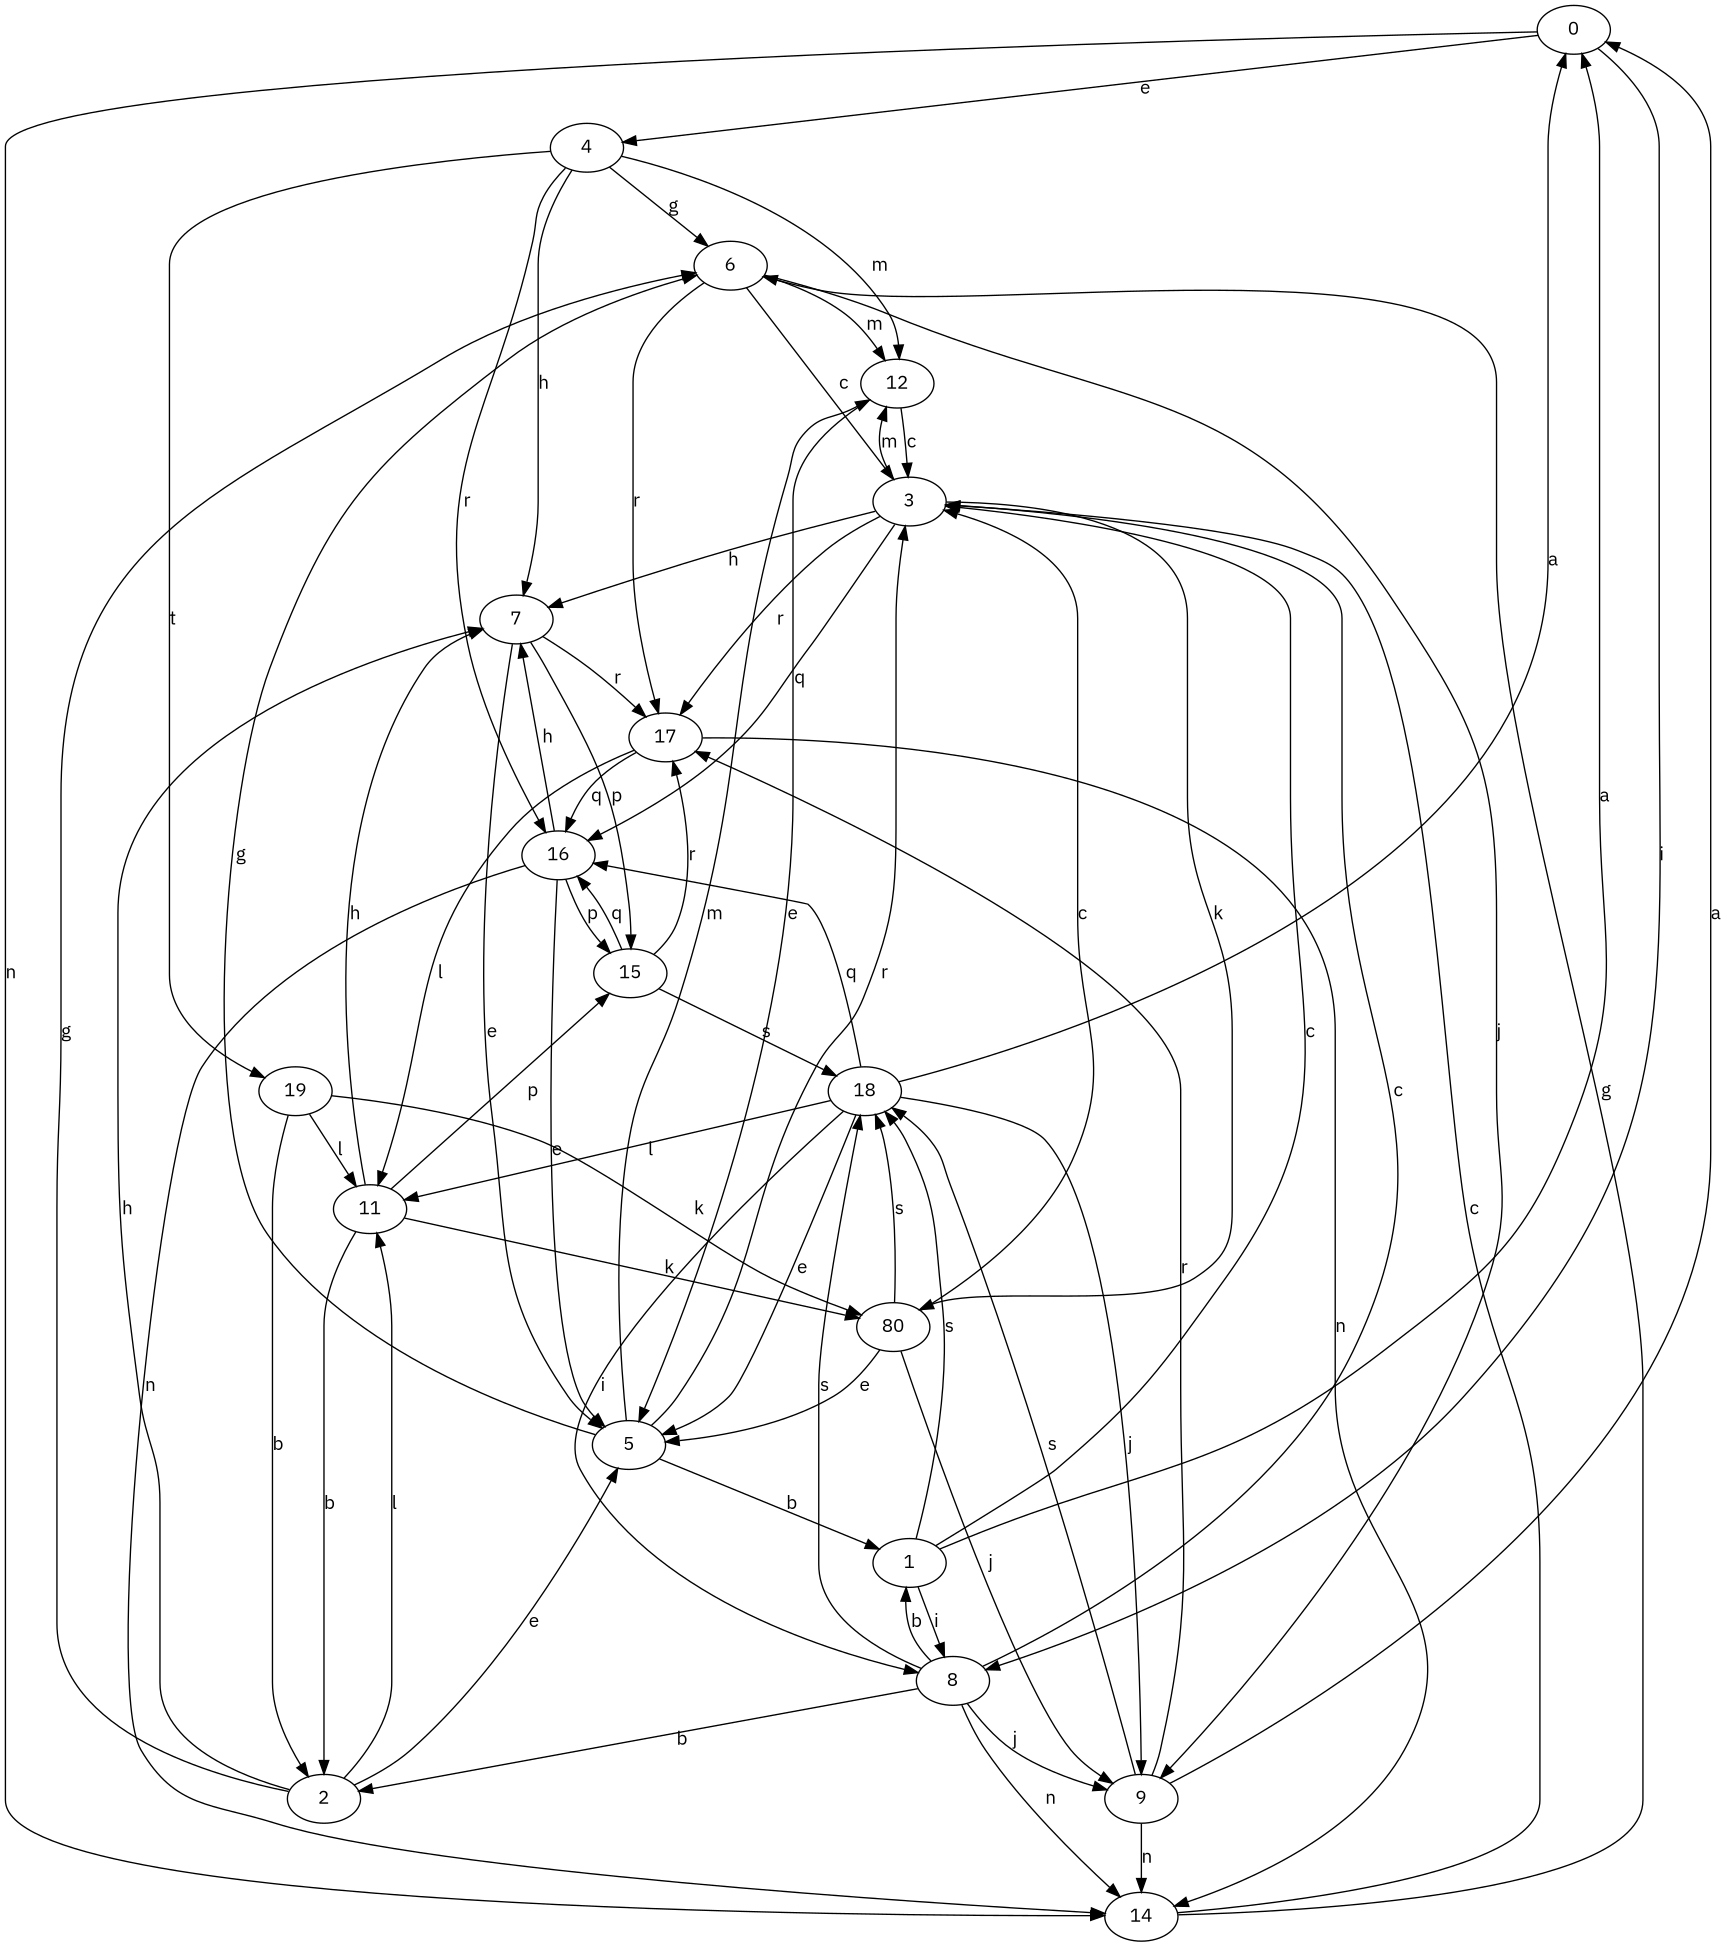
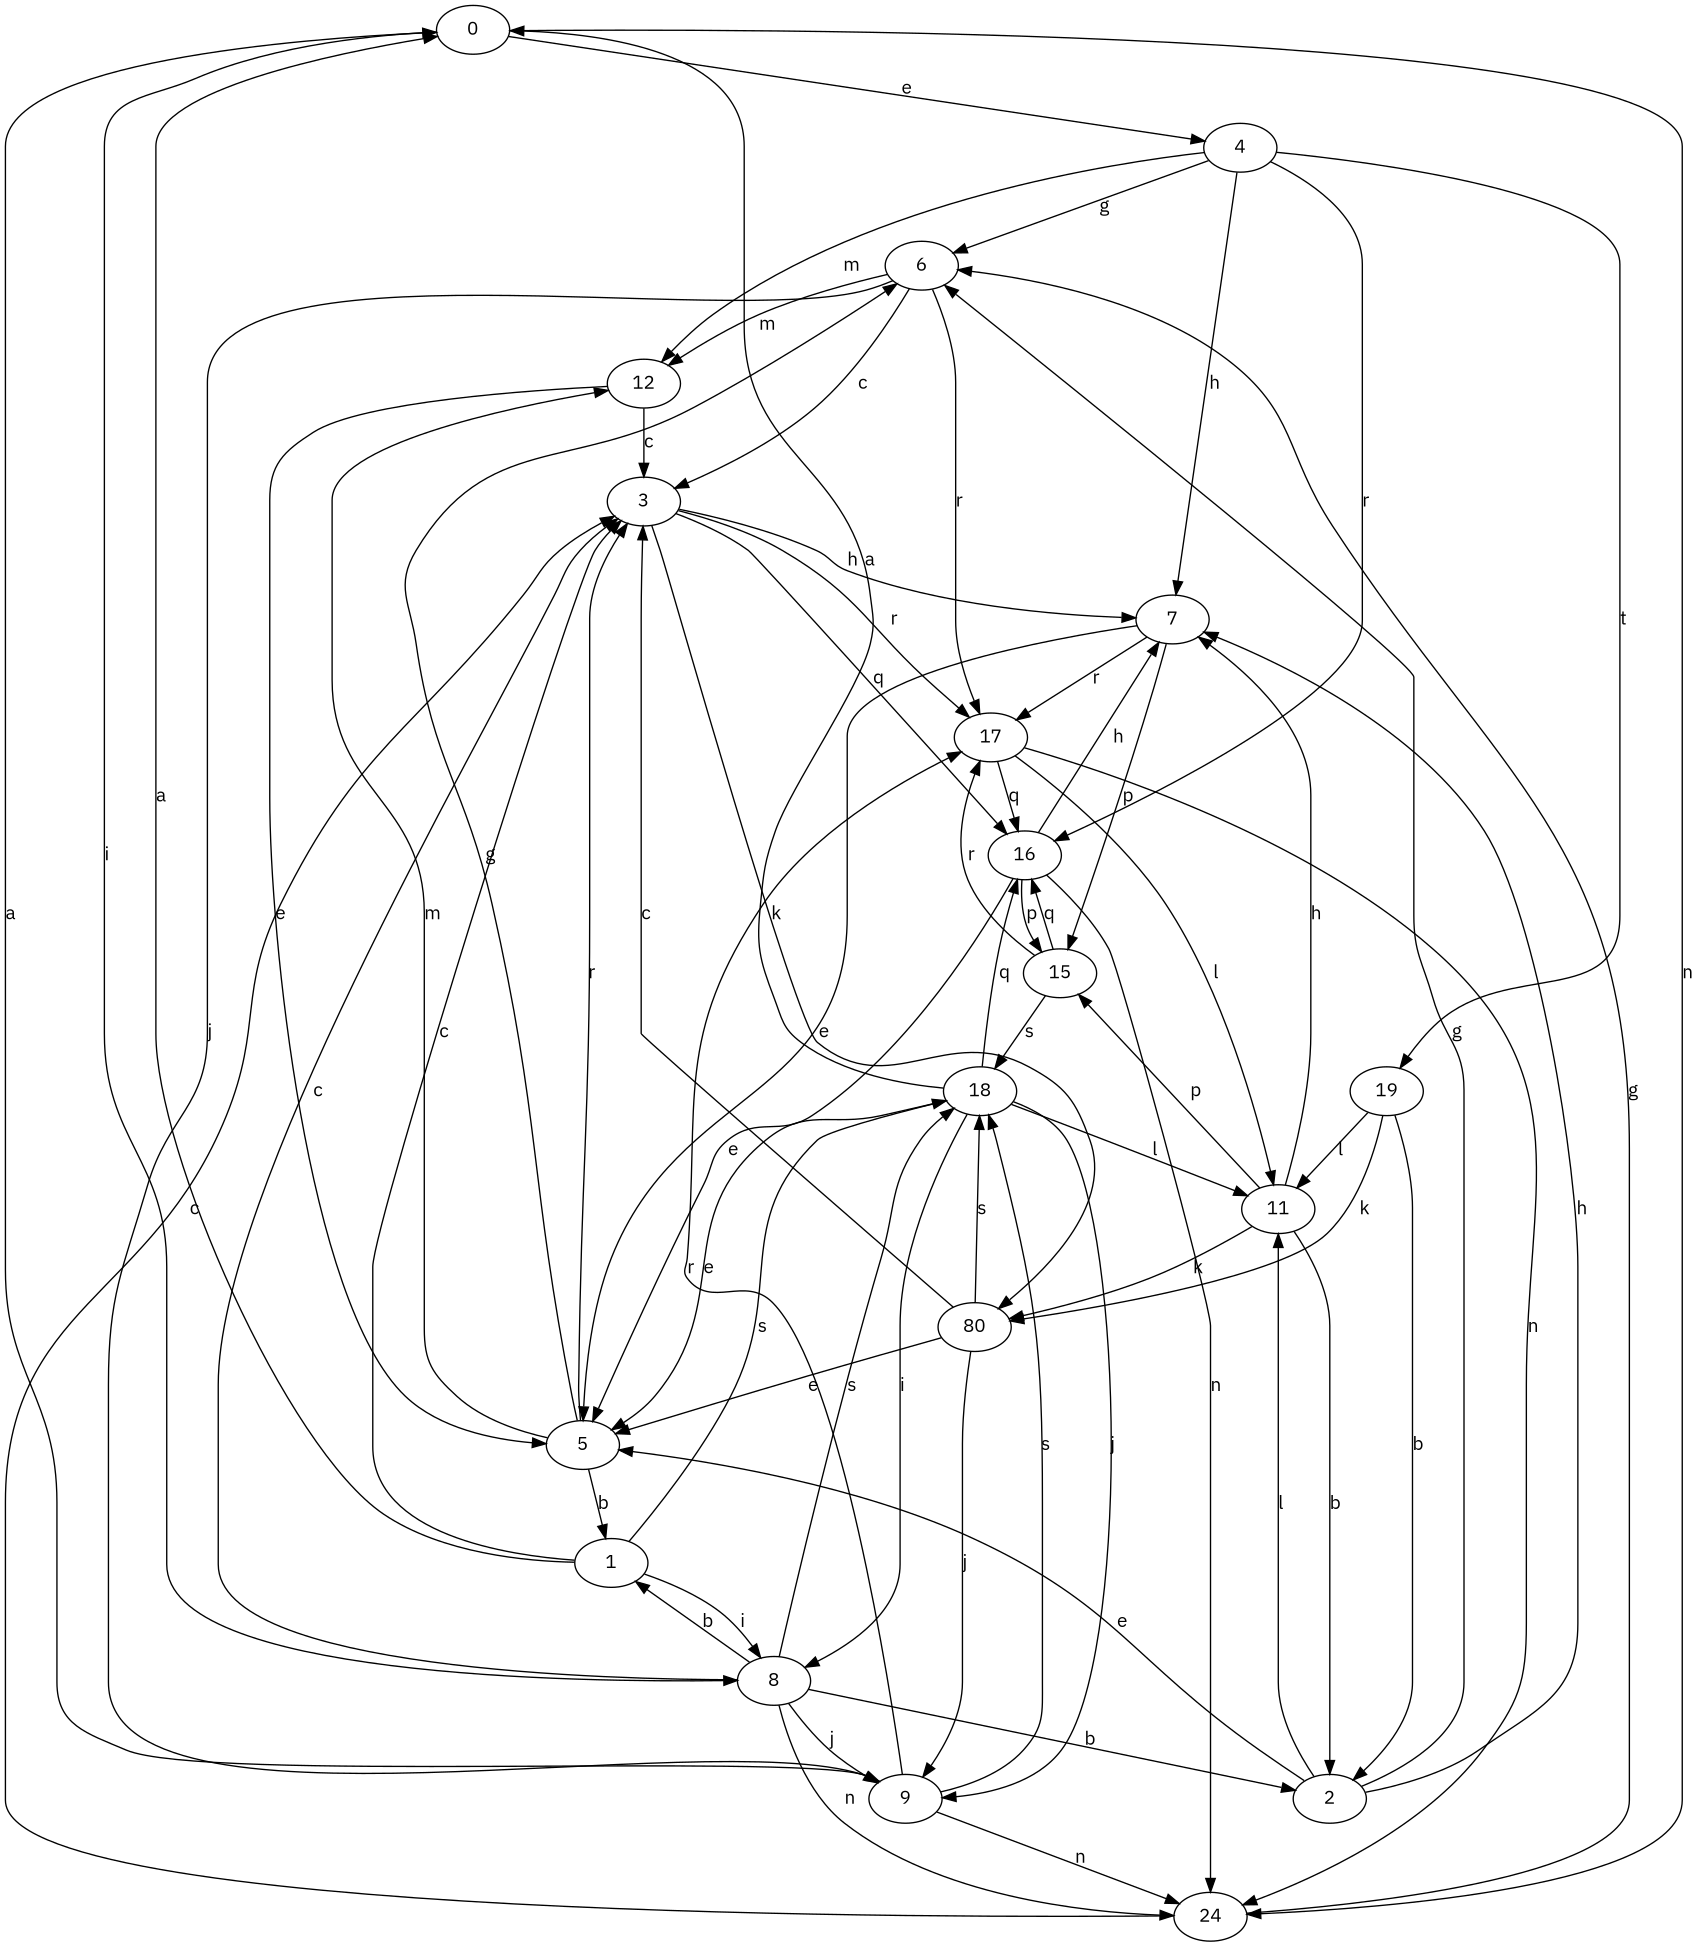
edge "3" -> "12": removed, label "m"
node "14": label "14" -> "24"
